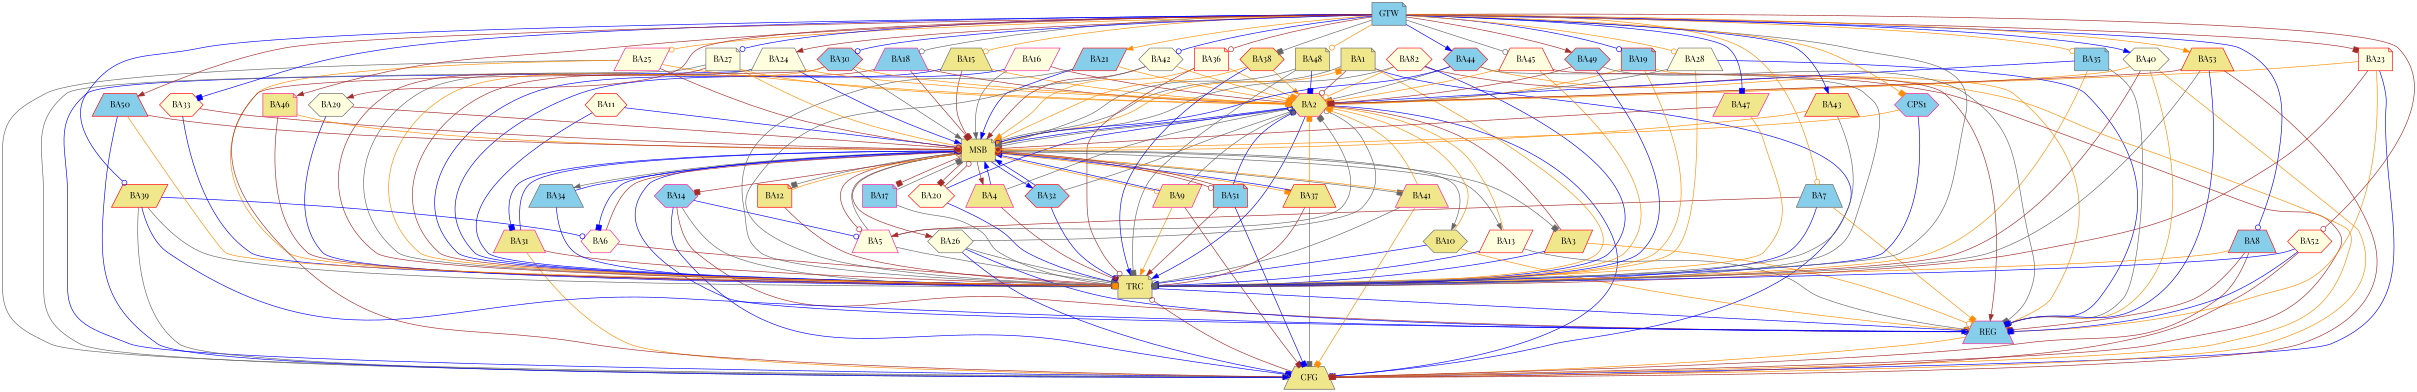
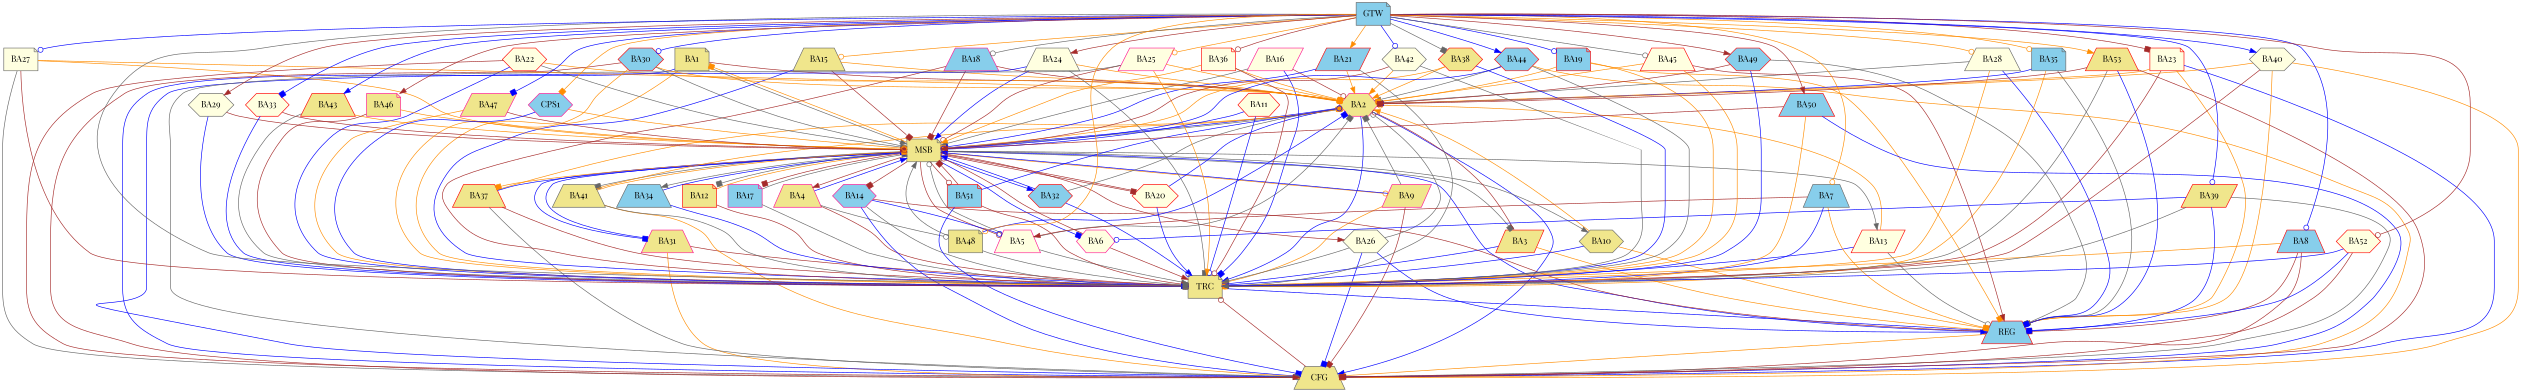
node "BA82": label "BA82" -> "BA22"
edge "BA4" -> "BA2": now "BA4" -> "BA48"
node "BA41": color deeppink -> gray40
node "REG": color deeppink -> red
